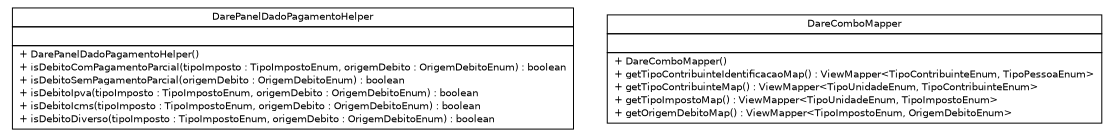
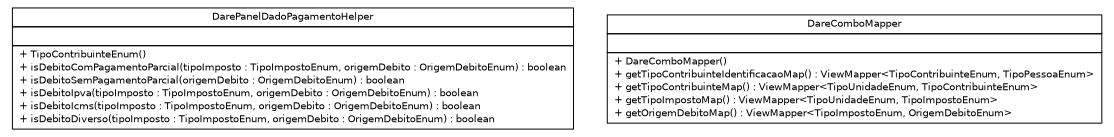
node "DarePanelDadoPagamentoHelper": text "+ DarePanelDadoPagamentoHelper()" -> "+ TipoContribuinteEnum()"
